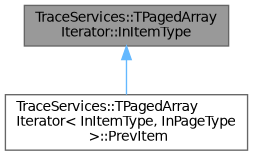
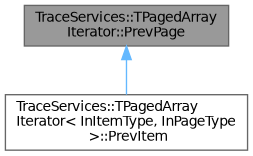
node "TraceServices::TPagedArray Iterator::InItemType": label "TraceServices::TPagedArray Iterator::InItemType" -> "TraceServices::TPagedArray Iterator::PrevPage"
